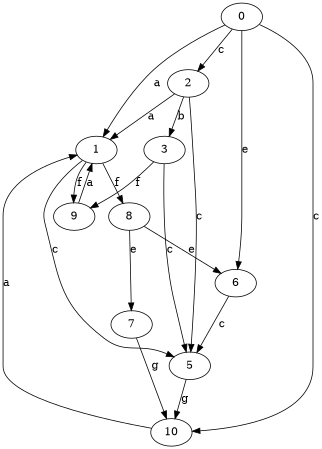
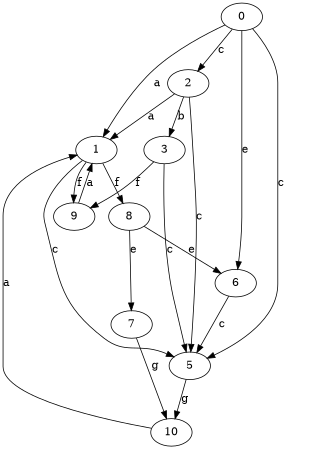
edge "0" -> "10": now "0" -> "5"
